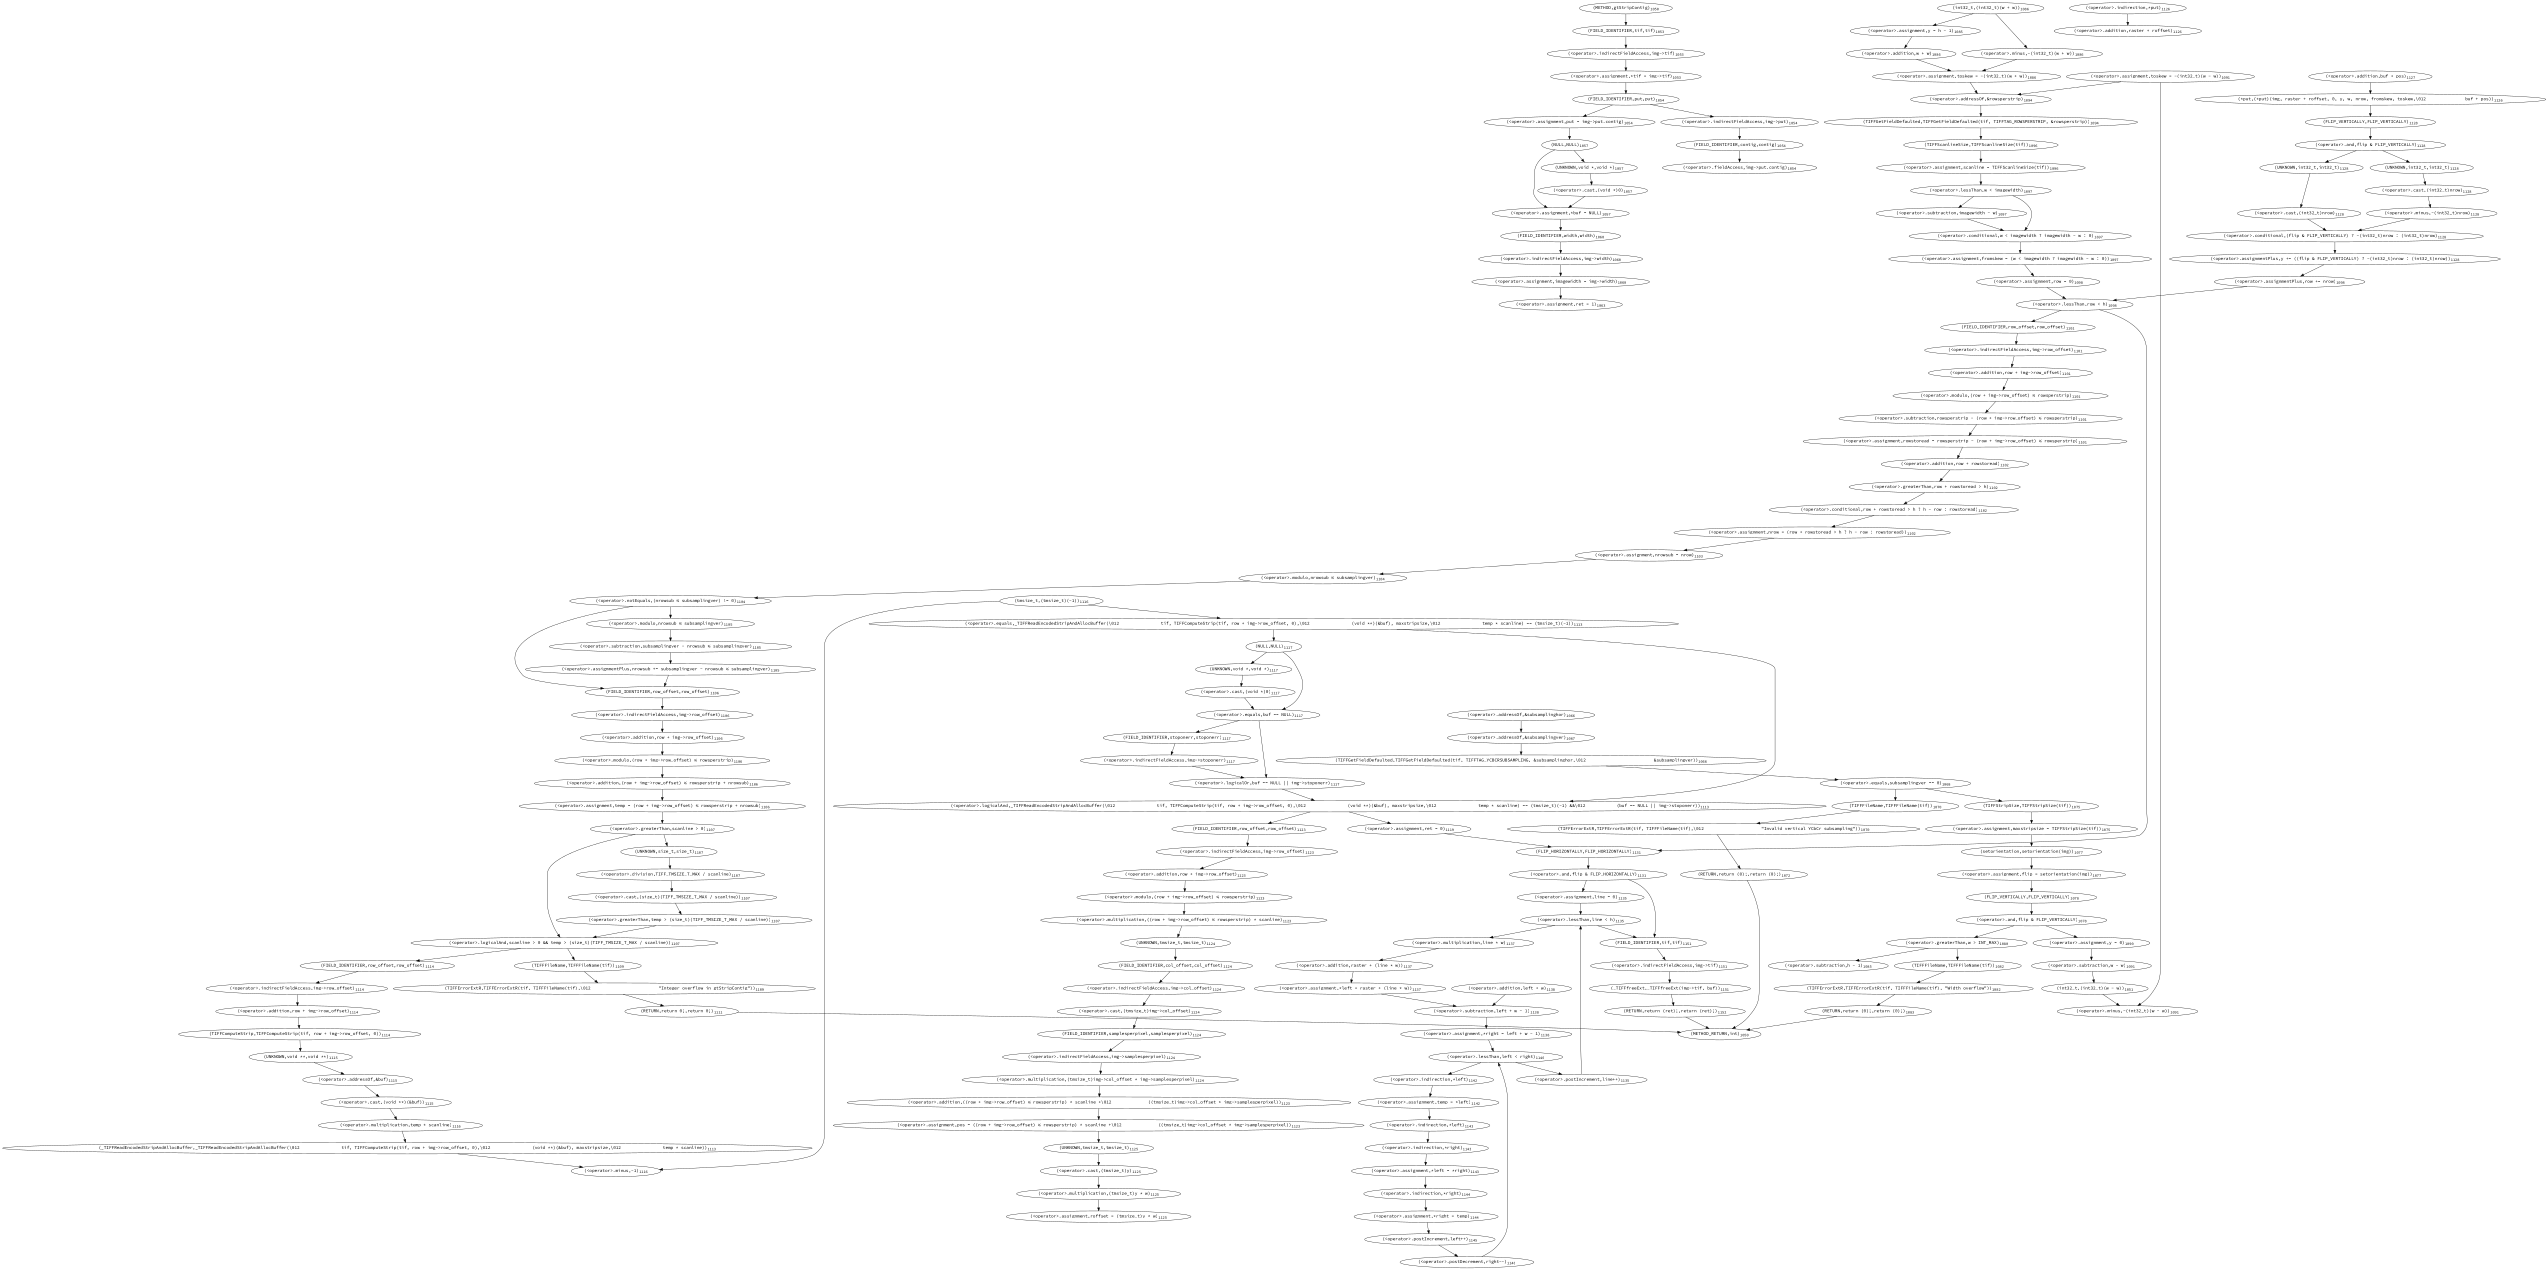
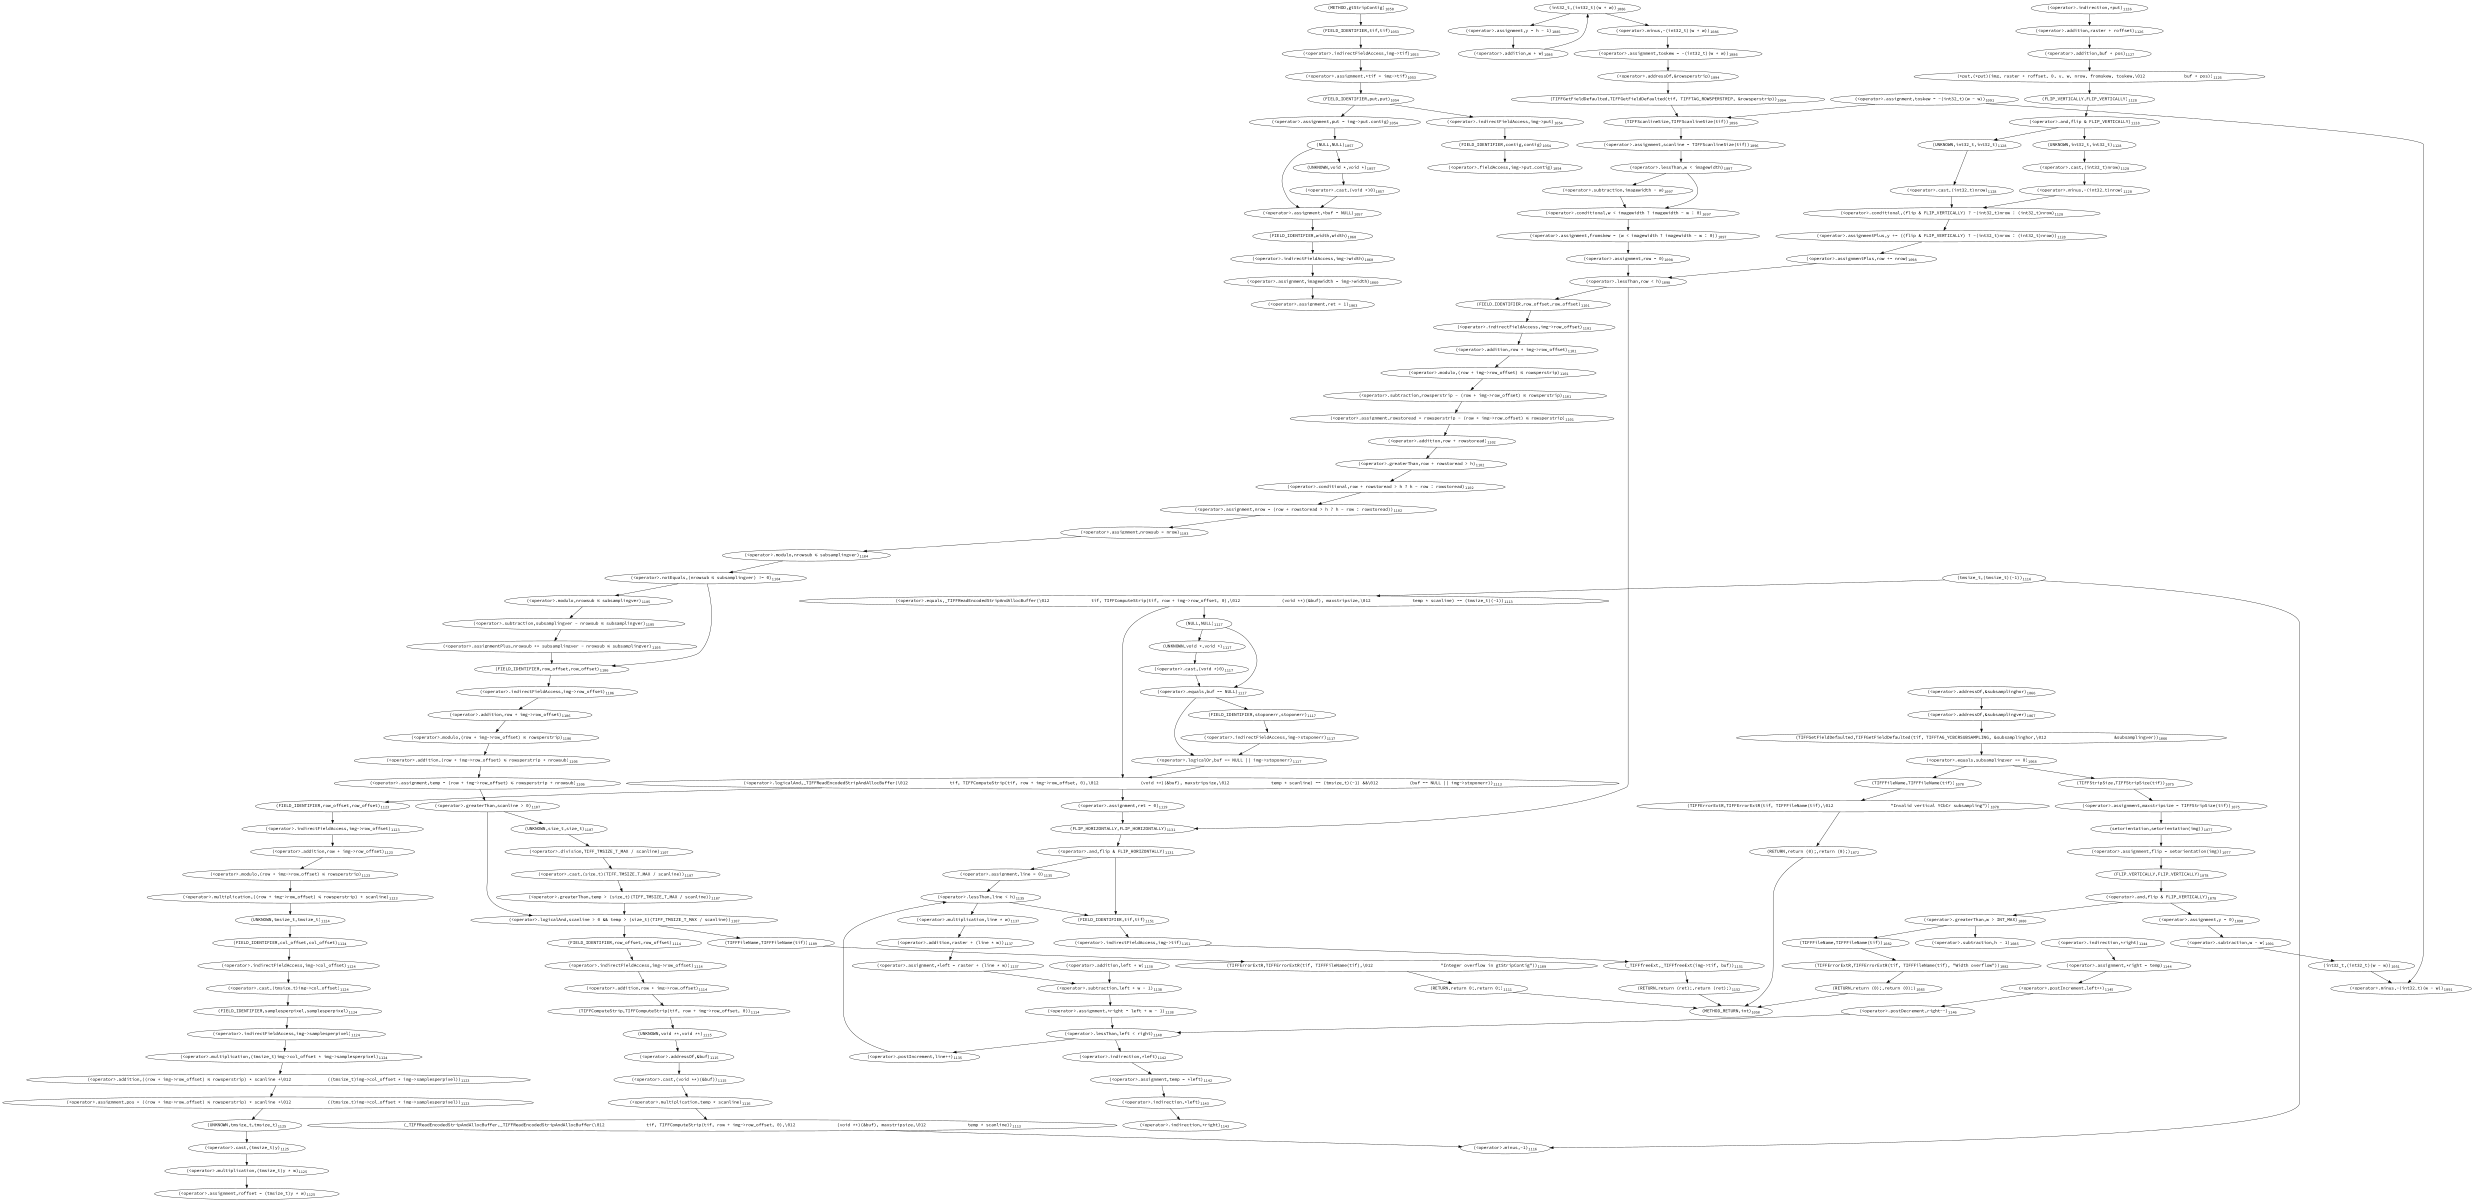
edge "(<operator>.addition,raster + roffset)" -> "(<operator>.addition,buf + pos)": added
edge "(<operator>.addition,w + w)" -> "(<operator>.assignment,toskew = -(int32_t)(w + w))": now "(<operator>.addition,w + w)" -> "(int32_t,(int32_t)(w + w))"
edge "(<operator>.assignment,toskew = -(int32_t)(w - w))" -> "(<operator>.addressOf,&rowsperstrip)": now "(<operator>.assignment,toskew = -(int32_t)(w - w))" -> "(TIFFScanlineSize,TIFFScanlineSize(tif))"
node "(<operator>.assignment,*left = *right)": removed
